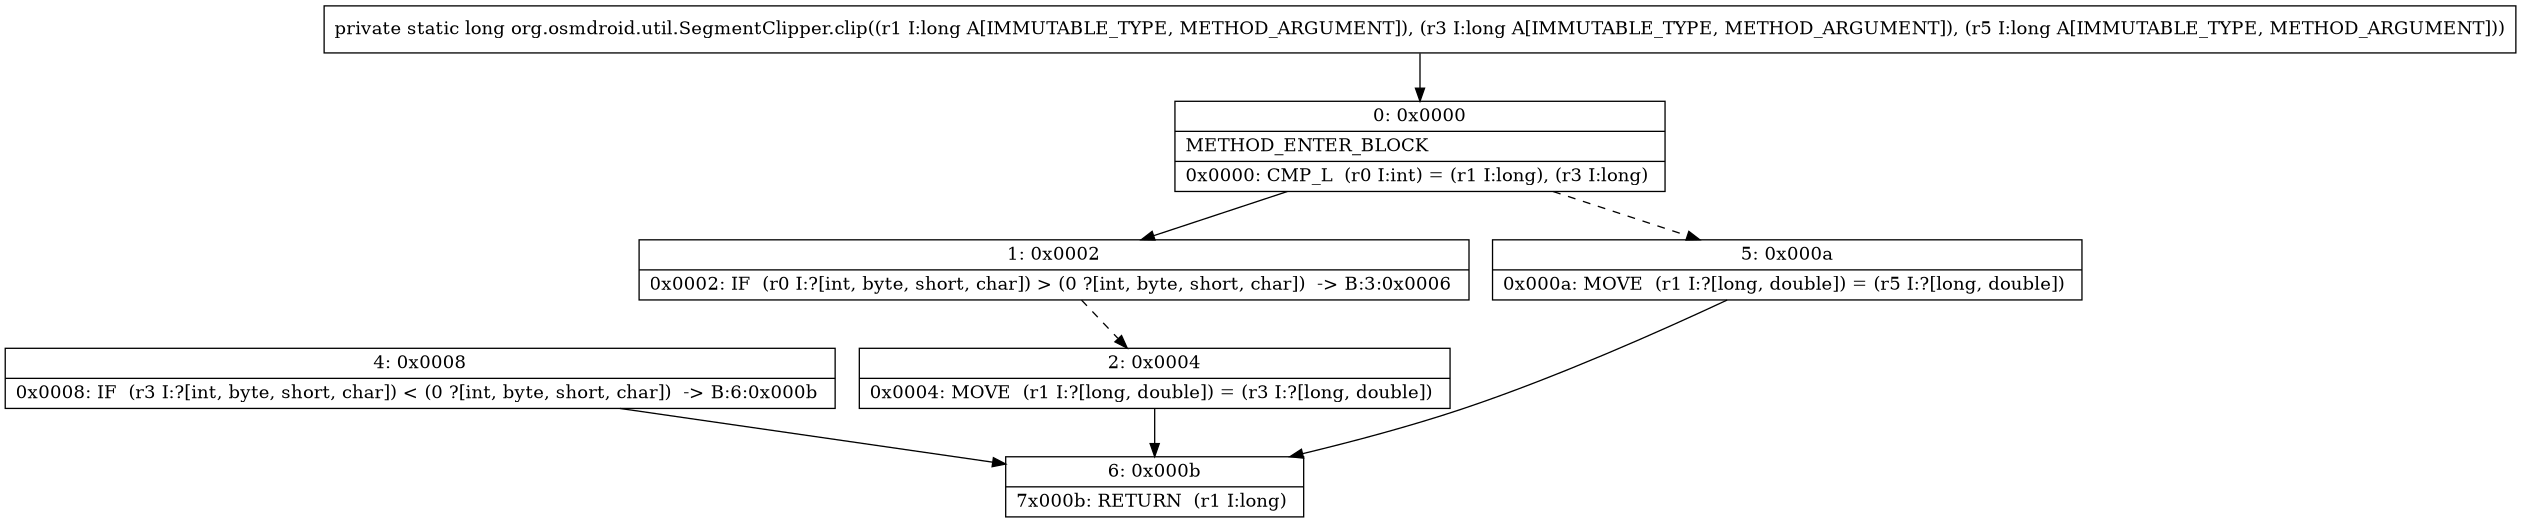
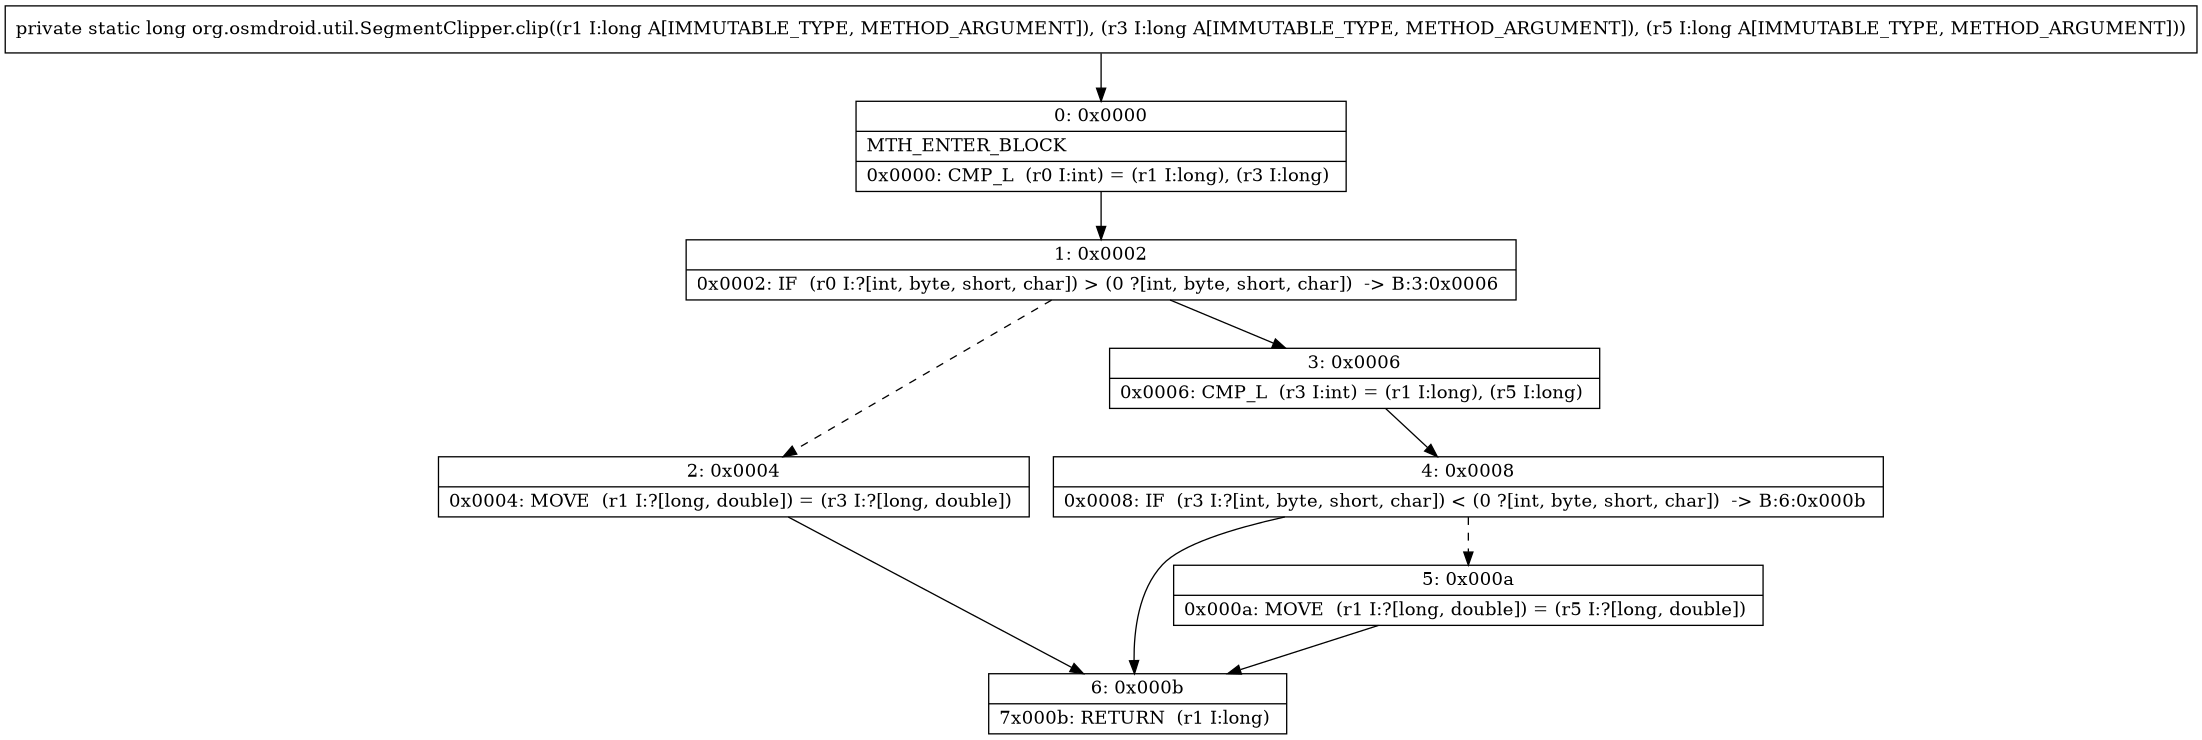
node "0: 0x0000": text "METHOD_ENTER_BLOCK" -> "MTH_ENTER_BLOCK"
edge "0: 0x0000" -> "5: 0x000a": now "4: 0x0008" -> "5: 0x000a"
node "3: 0x0006": added
